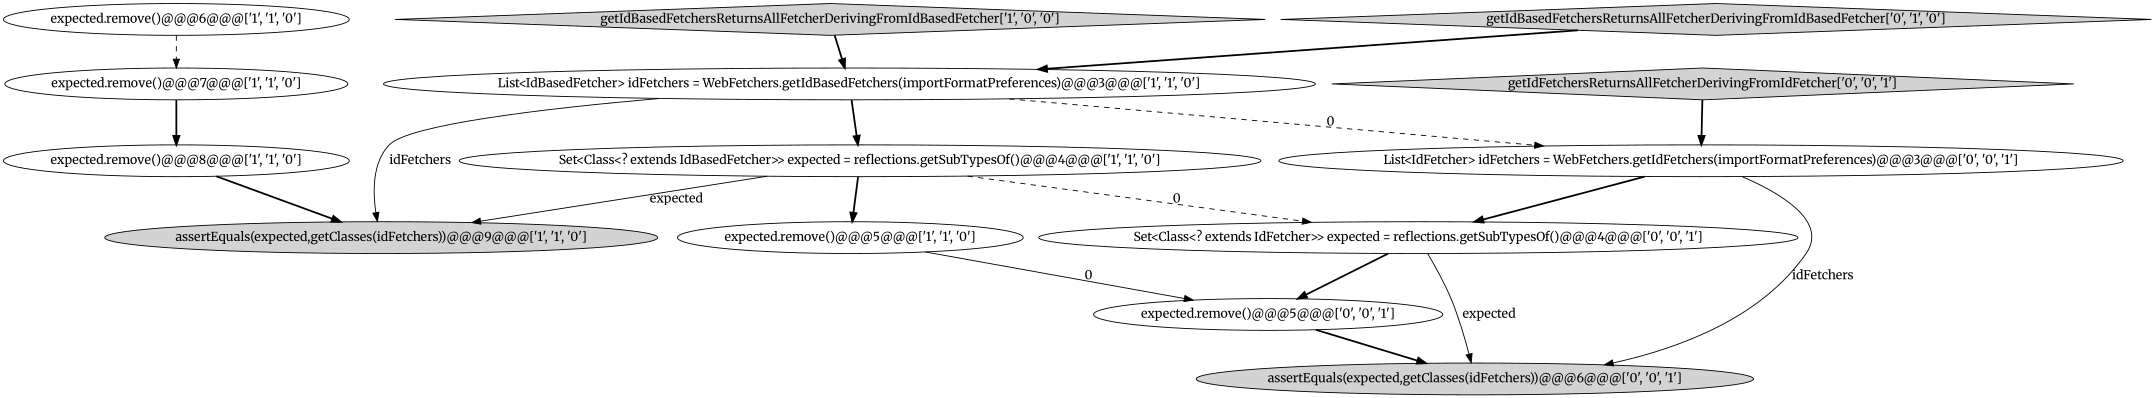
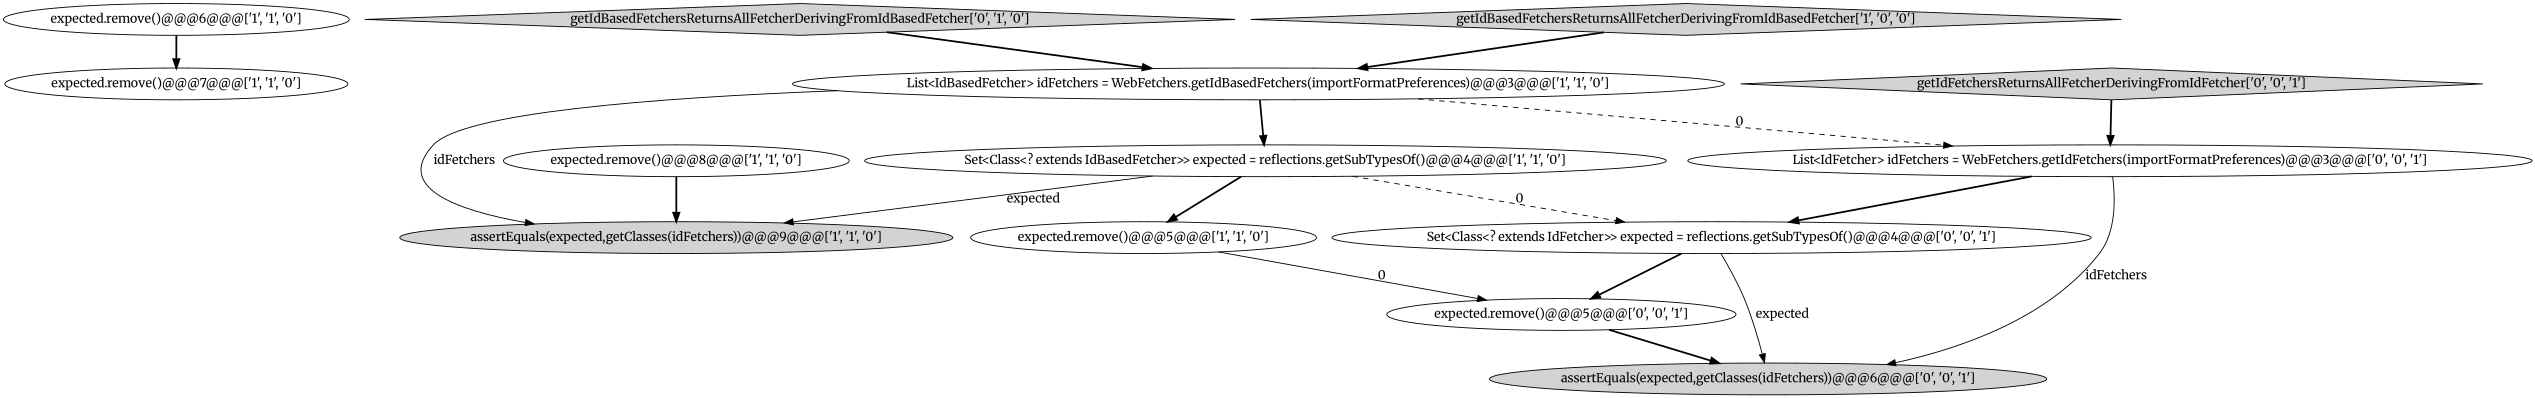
edge "expected.remove()@@@6@@@['1', '1', '0']" -> "expected.remove()@@@7@@@['1', '1', '0']": style dashed -> bold
edge "expected.remove()@@@7@@@['1', '1', '0']" -> "expected.remove()@@@8@@@['1', '1', '0']": removed
